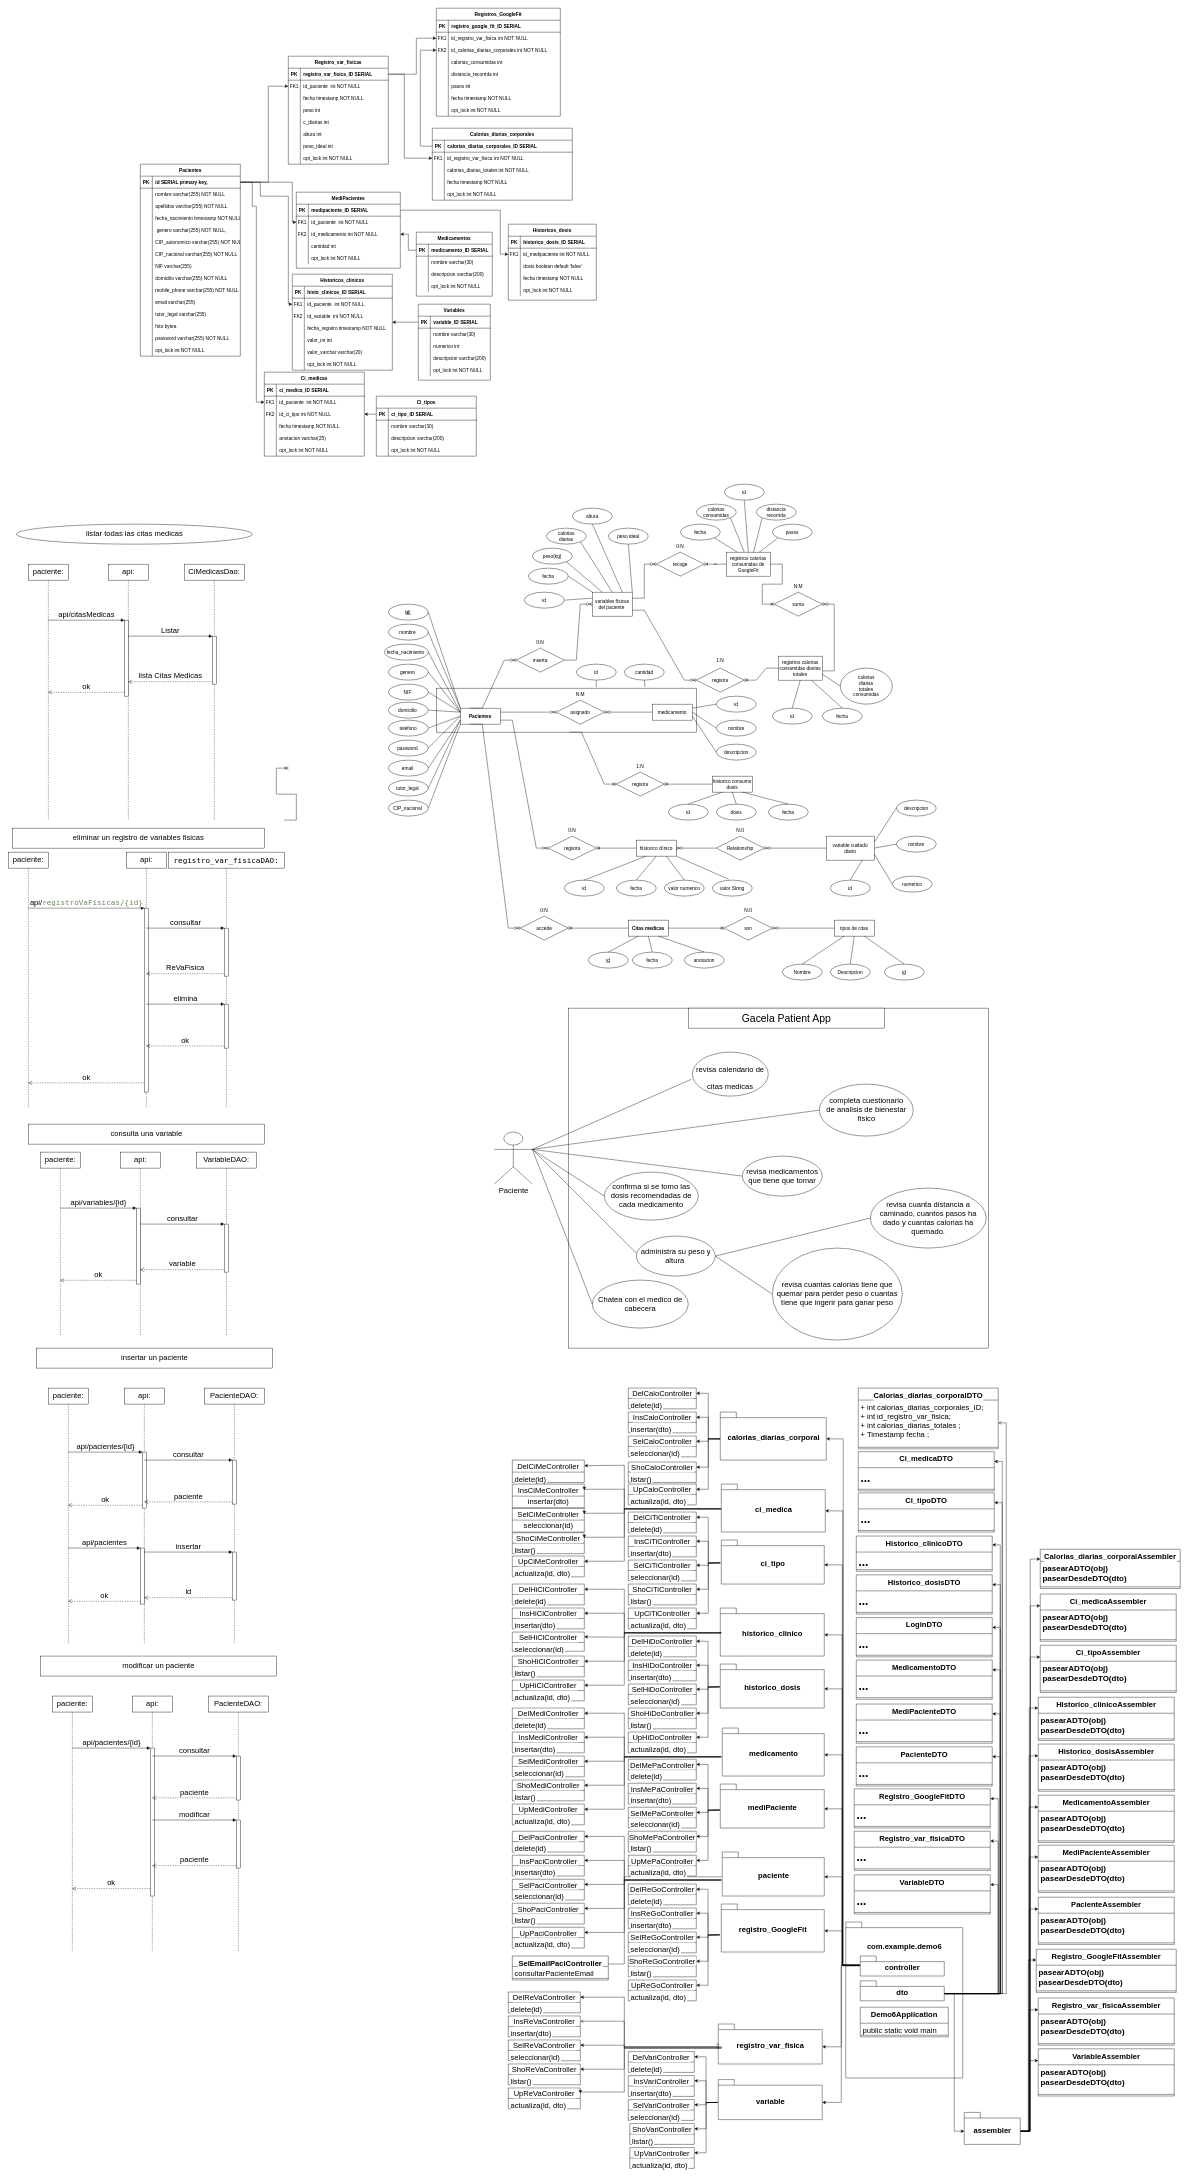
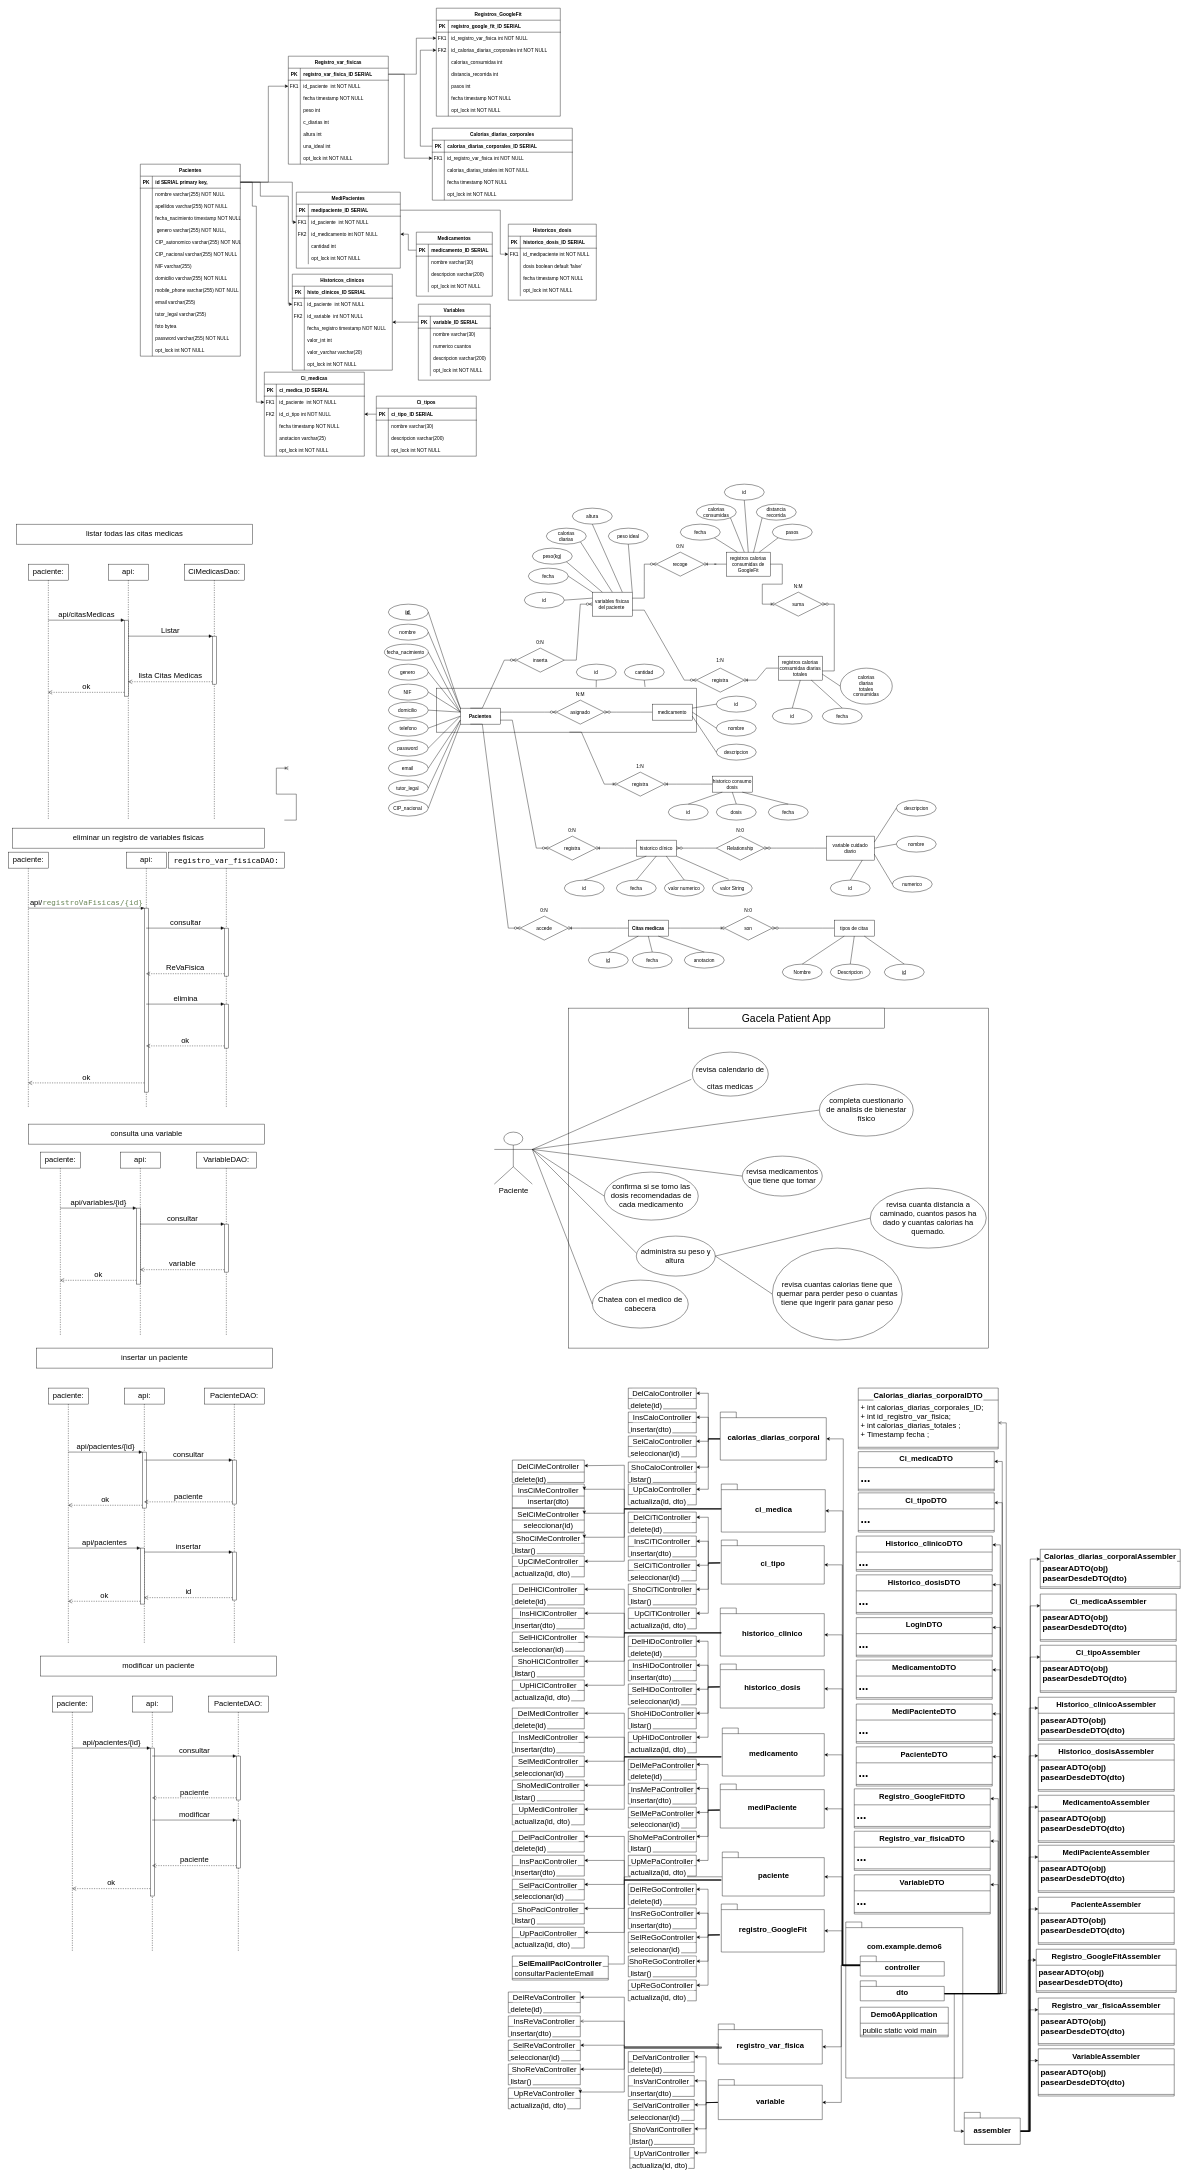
node "peso_ideal int": label "peso_ideal int" -> "una_ideal int"
node "numerico int": label "numerico int" -> "numerico cuantos"
node "listar todas las citas medicas": shape ellipse -> rectangle
